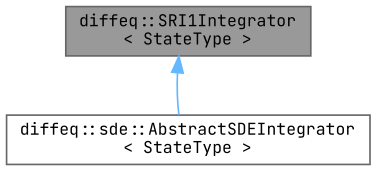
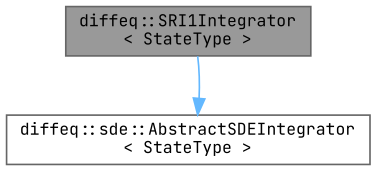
edge "diffeq::sde::AbstractSDEIntegrator < StateType >" -> "diffeq::SRI1Integrator < StateType >": reversed
